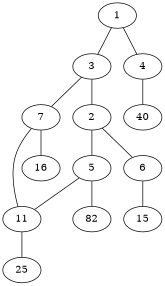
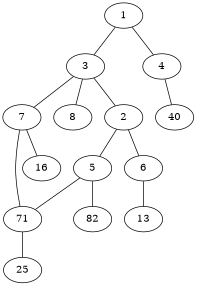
node "8": added
node "11": label "11" -> "71"
node "15": label "15" -> "13"
